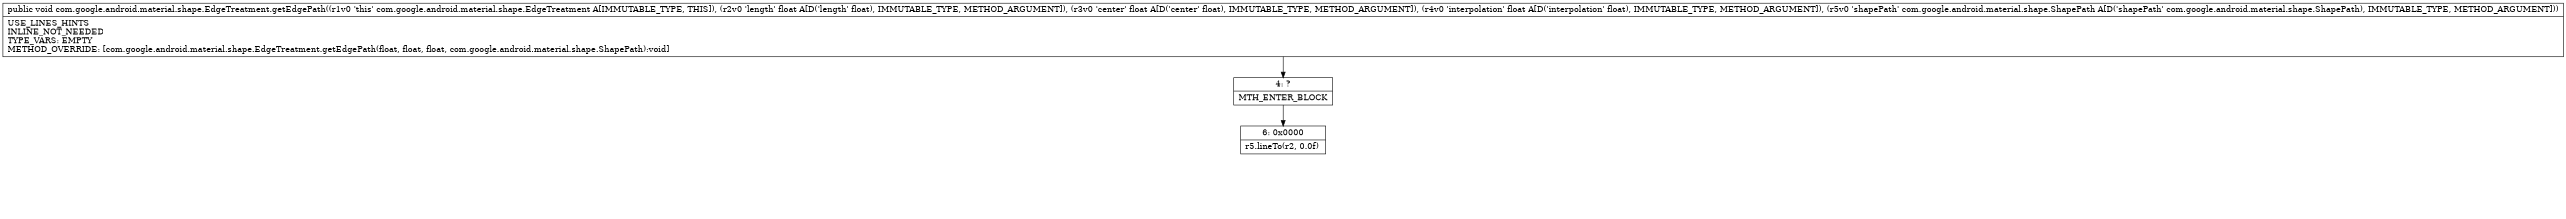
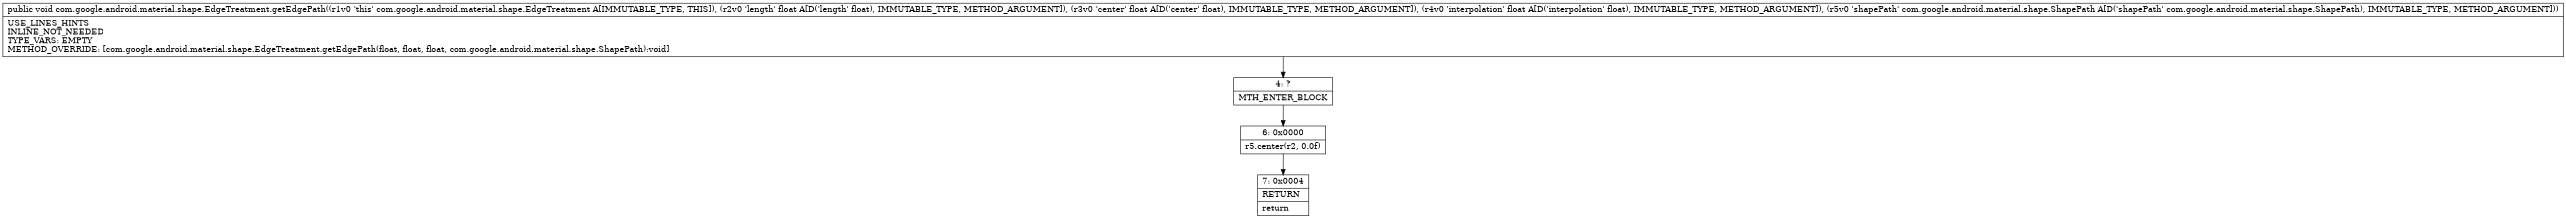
node "6: 0x0000": text "r5.lineTo(r2, 0.0f)" -> "r5.center(r2, 0.0f)"
node "7: 0x0004": added
